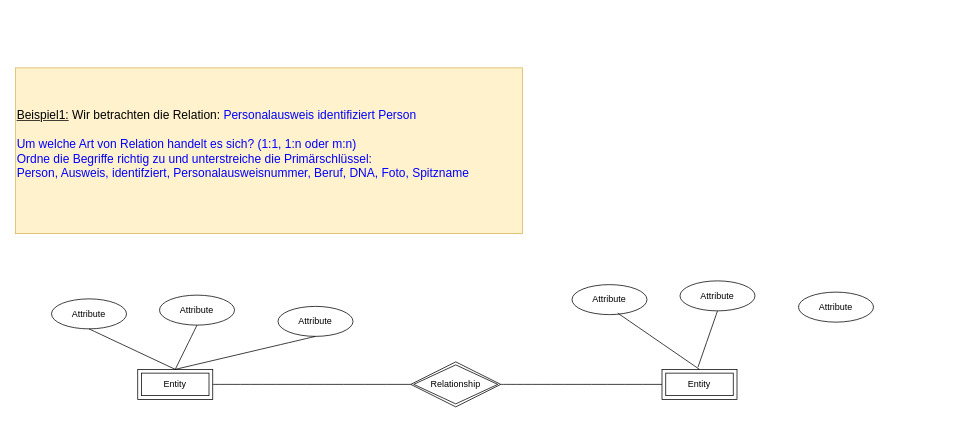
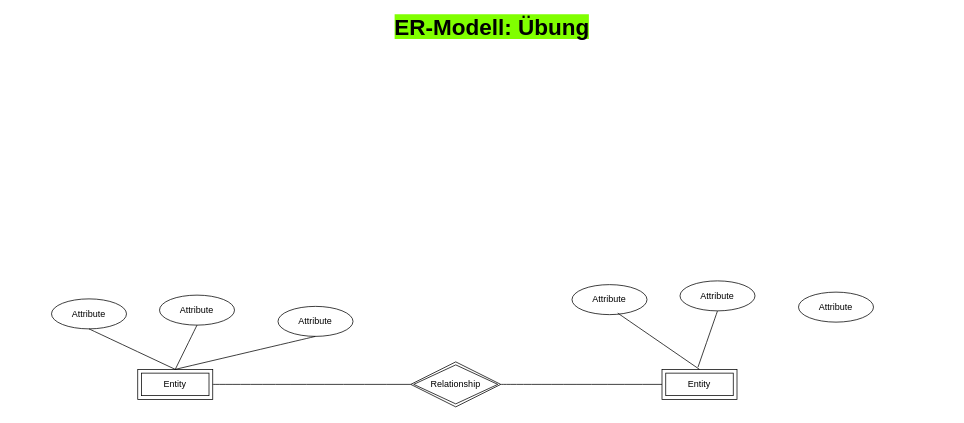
node "ER-Modell: Übung": added
node "Beispiel1: Wir betrachten die Relation: Personalausweis identifiziert Person Um welche Art von Relation handelt es sich? (1:1, 1:n oder m:n) Ordne die Begriffe richtig zu und unterstreiche die Primärschlüssel: Person, Ausweis, identifziert, Personalausweisnummer, Beruf, DNA, Foto, Spitzname": removed
